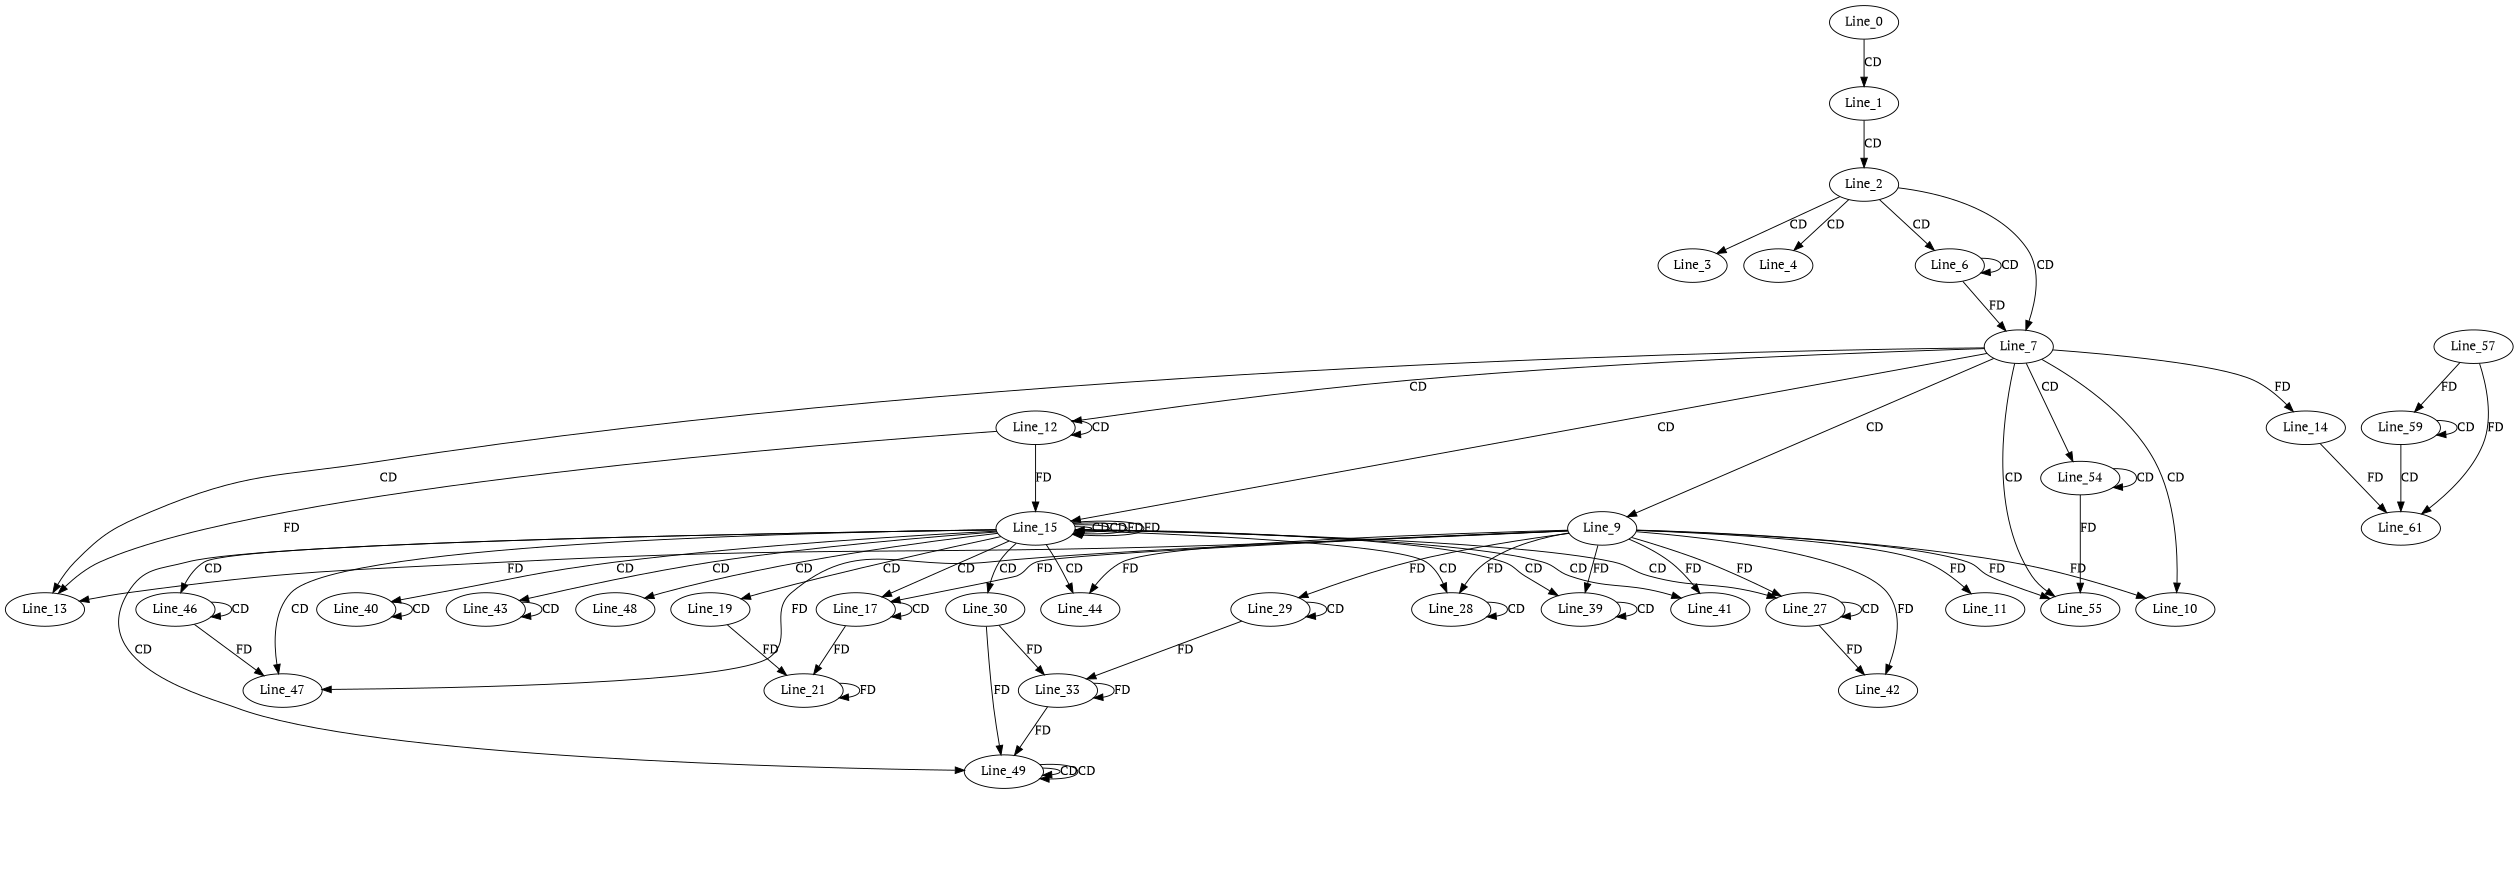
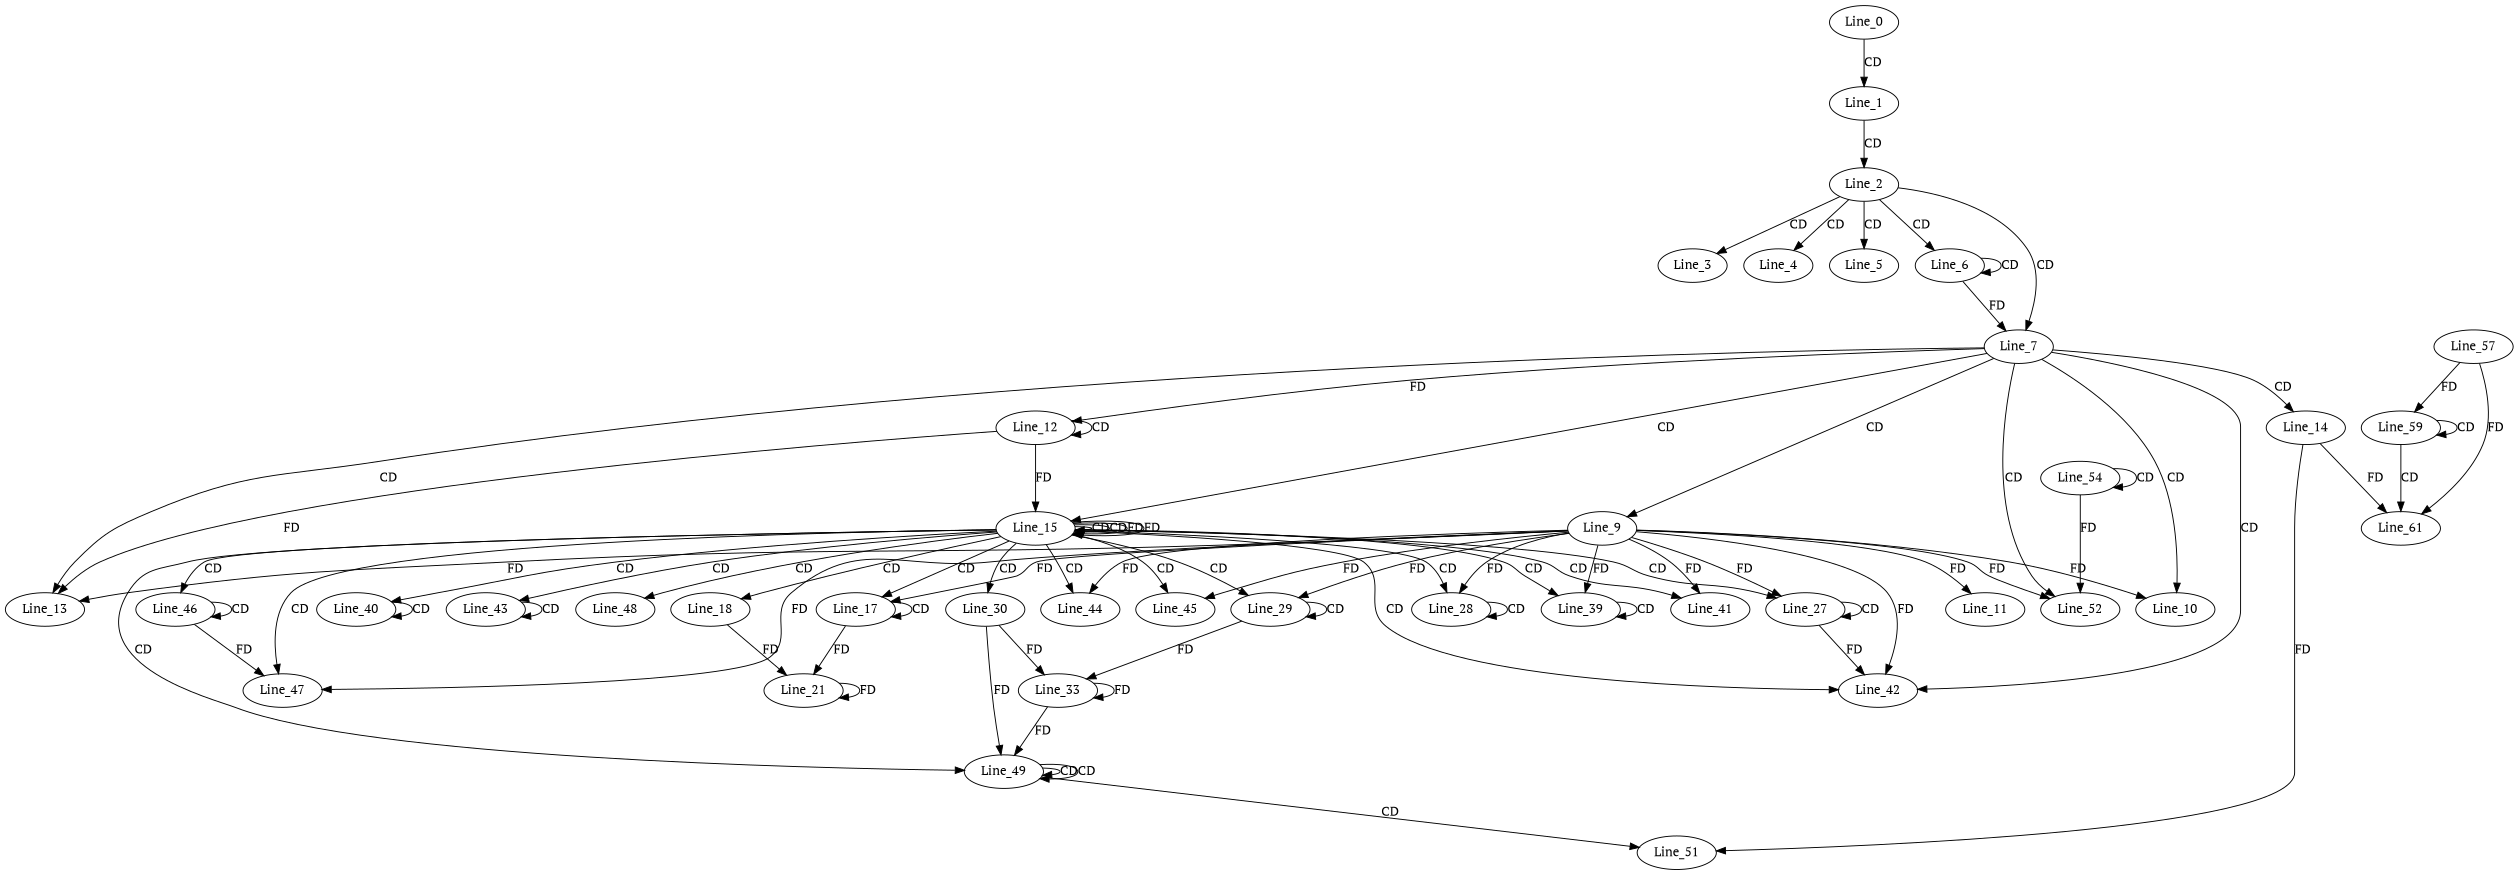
node "Line_5": added
edge "Line_7" -> "Line_12": label "CD" -> "FD"
edge "Line_7" -> "Line_14": label "FD" -> "CD"
edge "Line_7" -> "Line_54": now "Line_7" -> "Line_42"
edge "Line_15" -> "Line_29": added, label "CD"
node "Line_19": label "Line_19" -> "Line_18"
node "Line_45": added
node "Line_55": label "Line_55" -> "Line_52"
edge "Line_15" -> "Line_42": added, label "CD"
node "Line_51": added
